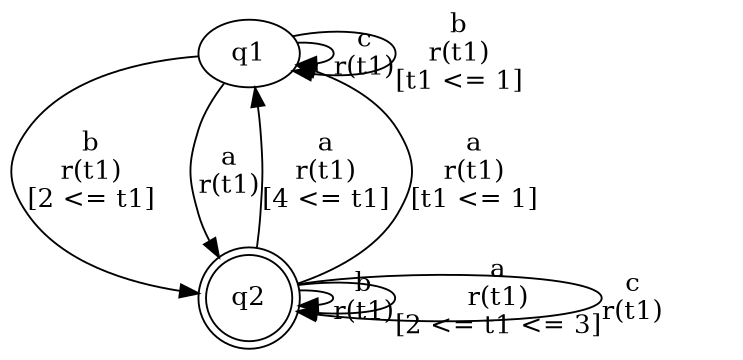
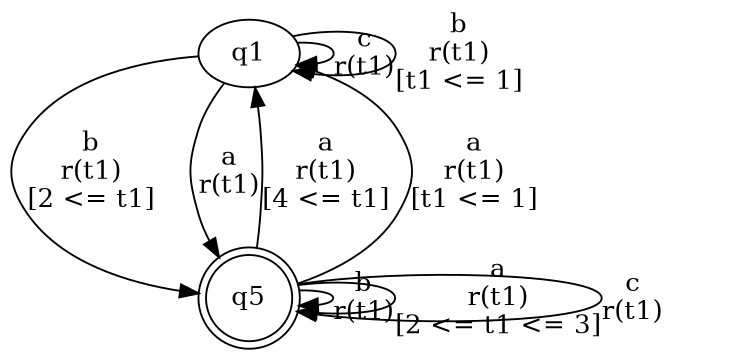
node "q2": label "q2" -> "q5"
